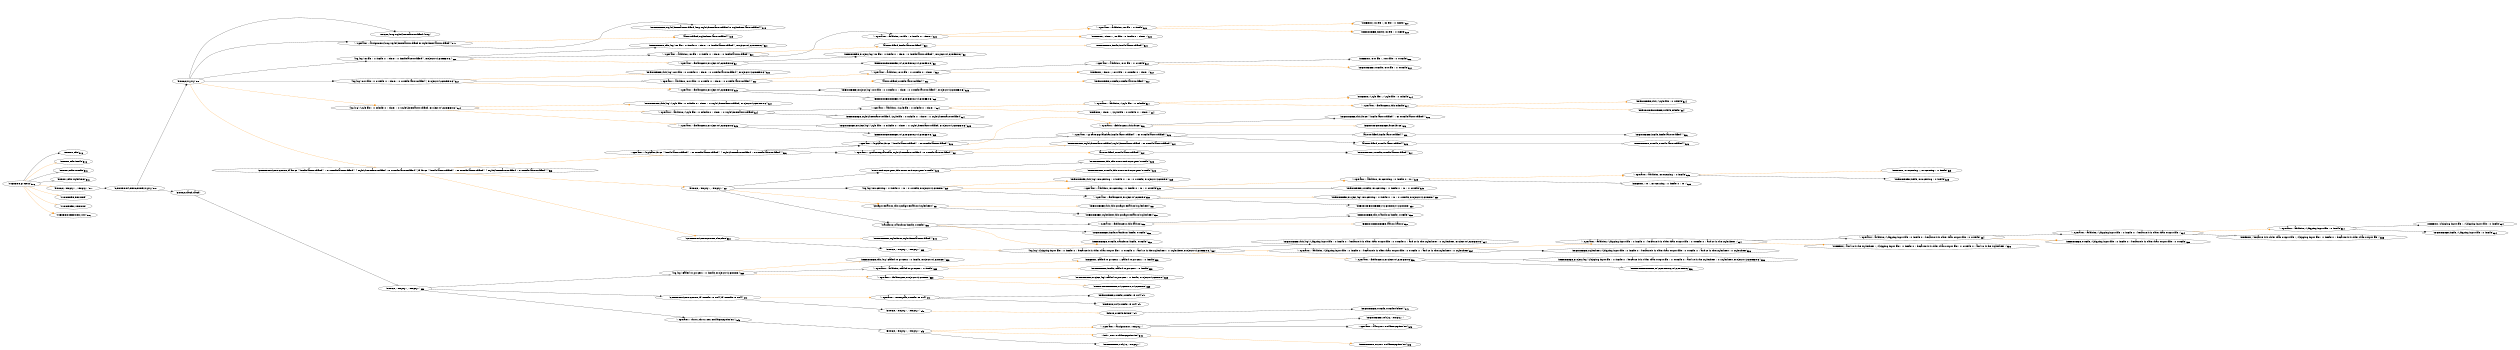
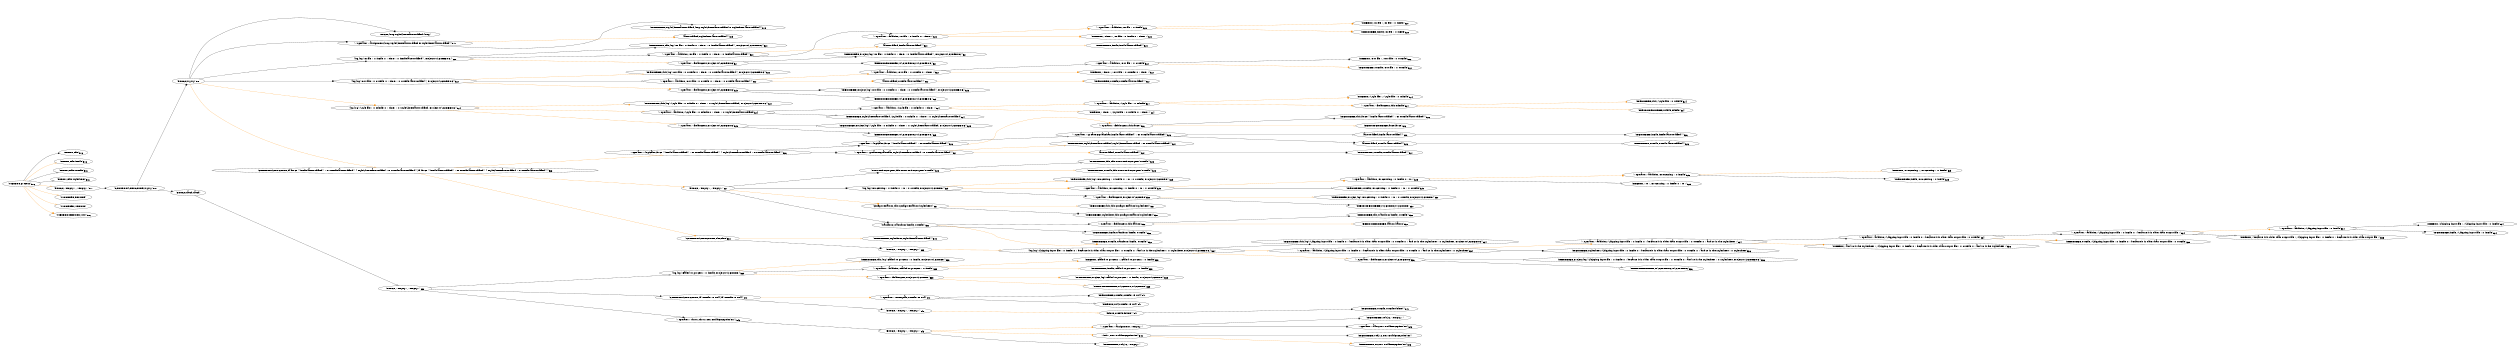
edge "(<operator>.notEquals,outFile != null)" -> "(LITERAL,null,outFile != null)": arrowhead box -> onormal
node "(IDENTIFIER,$obj12,new BuildException(ex))": added
